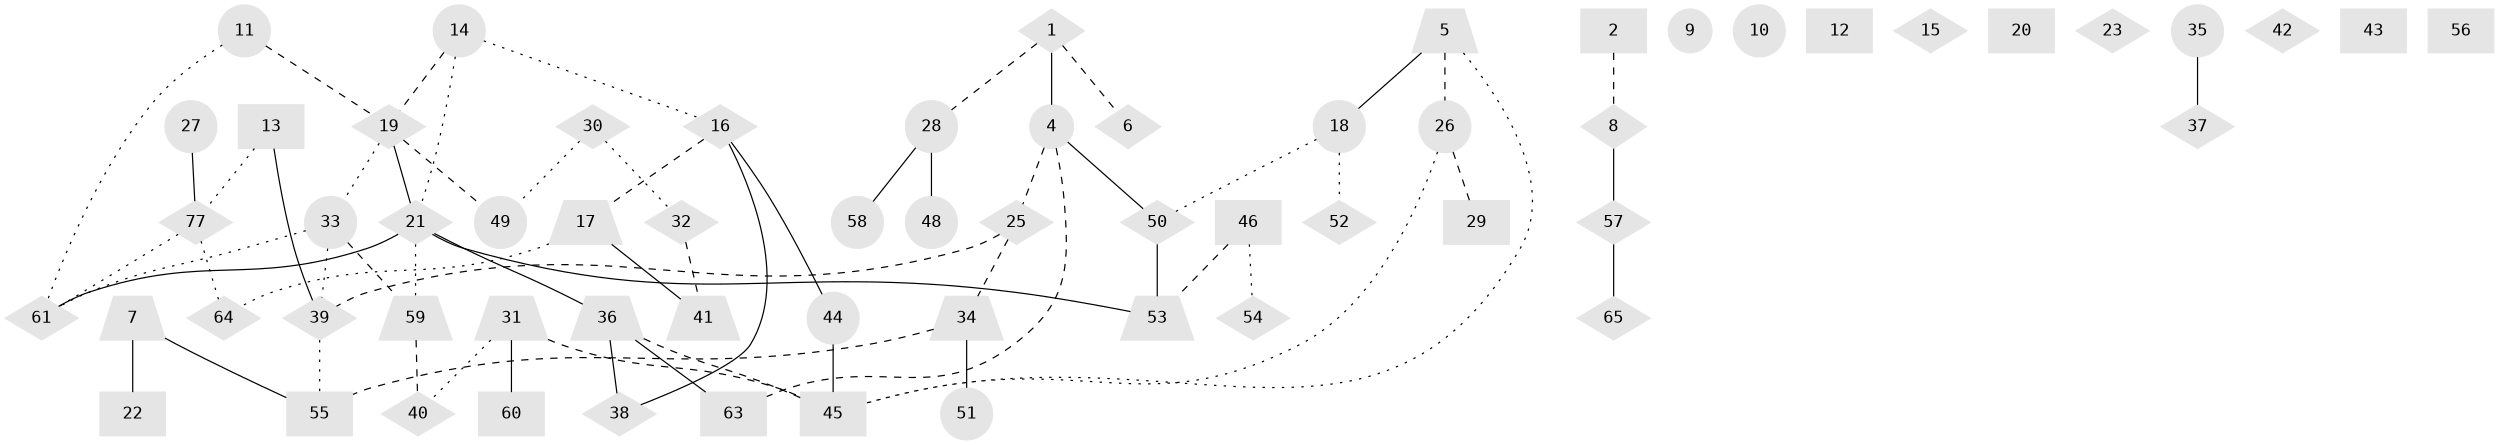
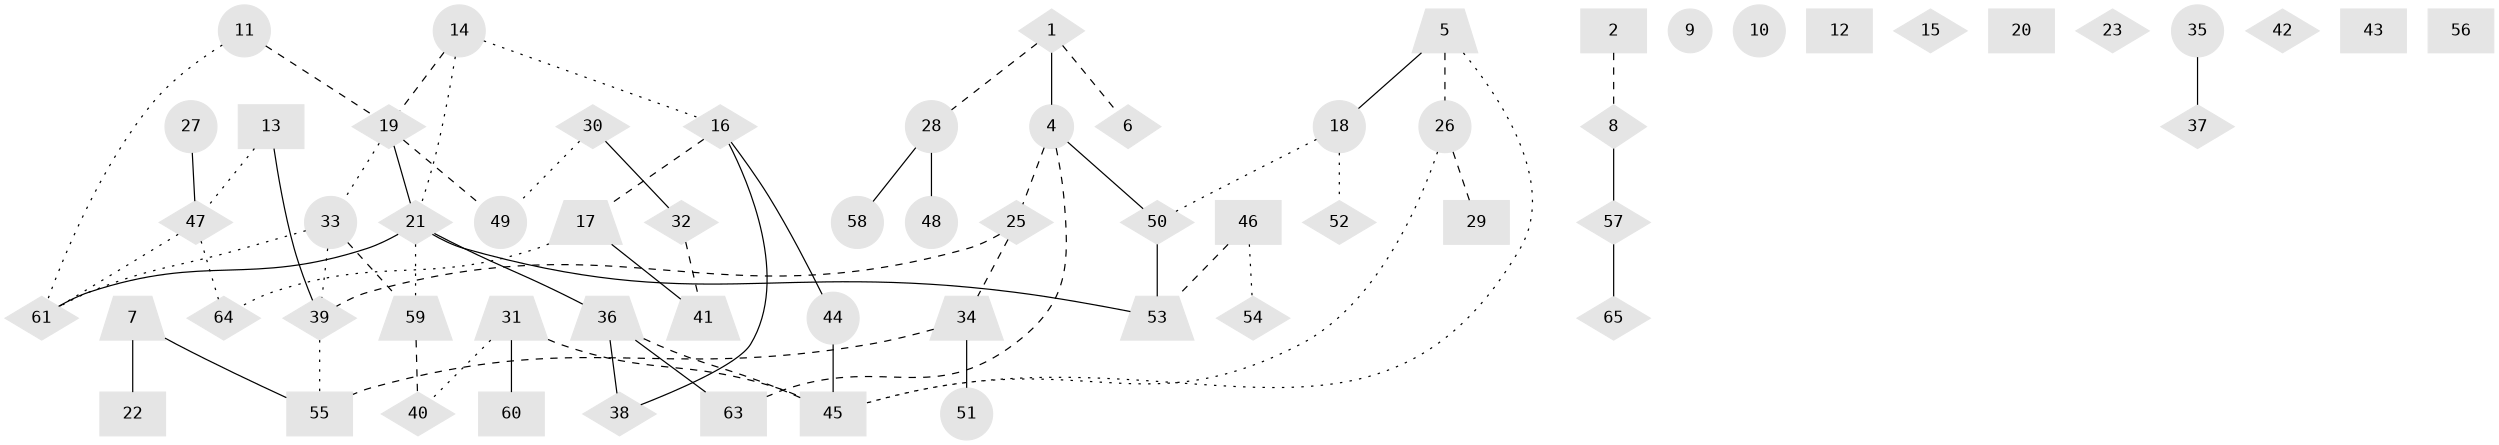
edge "30" -- "32": style dotted -> solid
node "77": label "77" -> "47"
